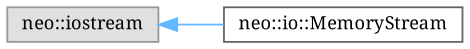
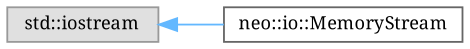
node "neo::iostream": label "neo::iostream" -> "std::iostream"
